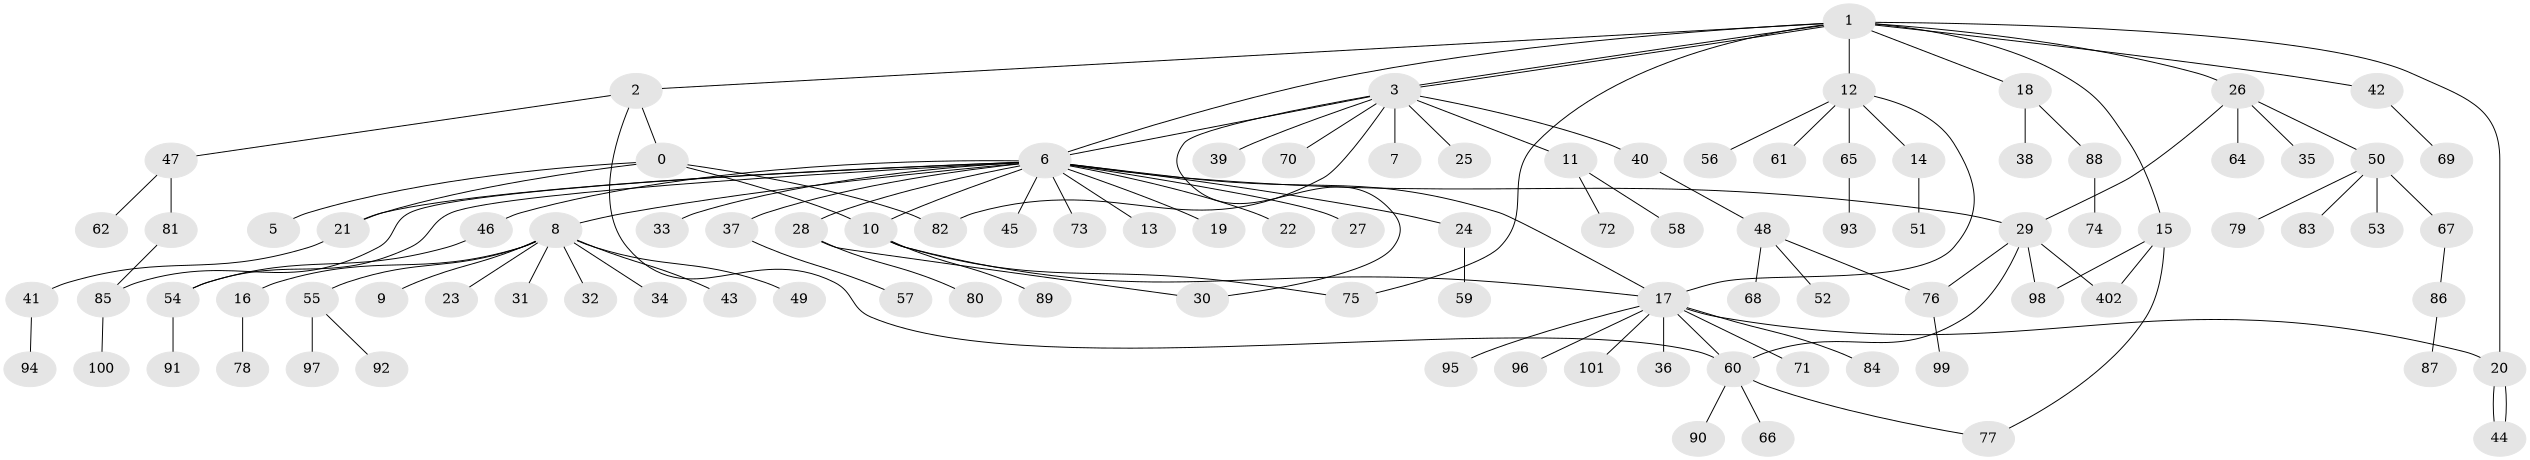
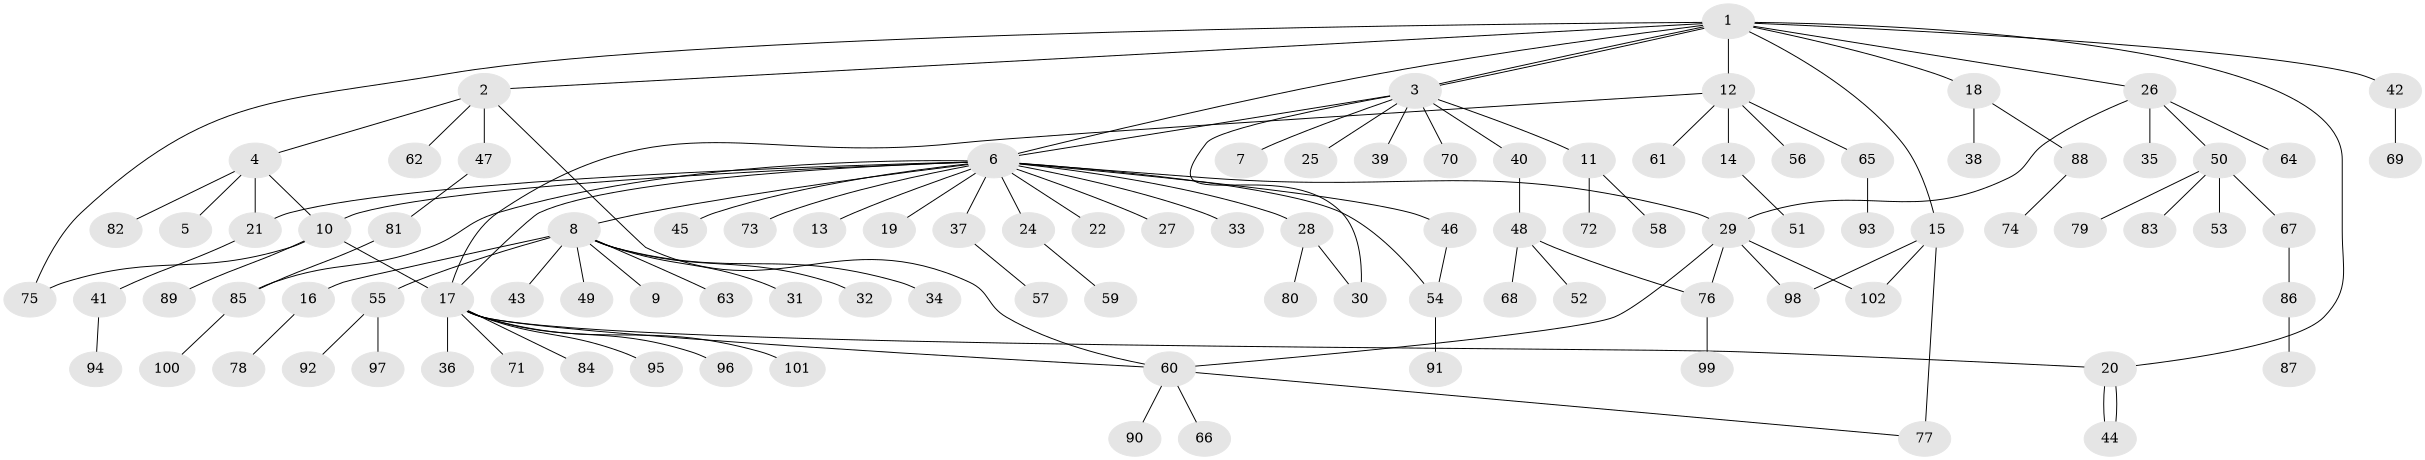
node "0": label "0" -> "4"
edge "47" -- "62": now "2" -- "62"
edge "3" -- "82": removed
node "23": label "23" -> "63"
node "402": label "402" -> "102"
